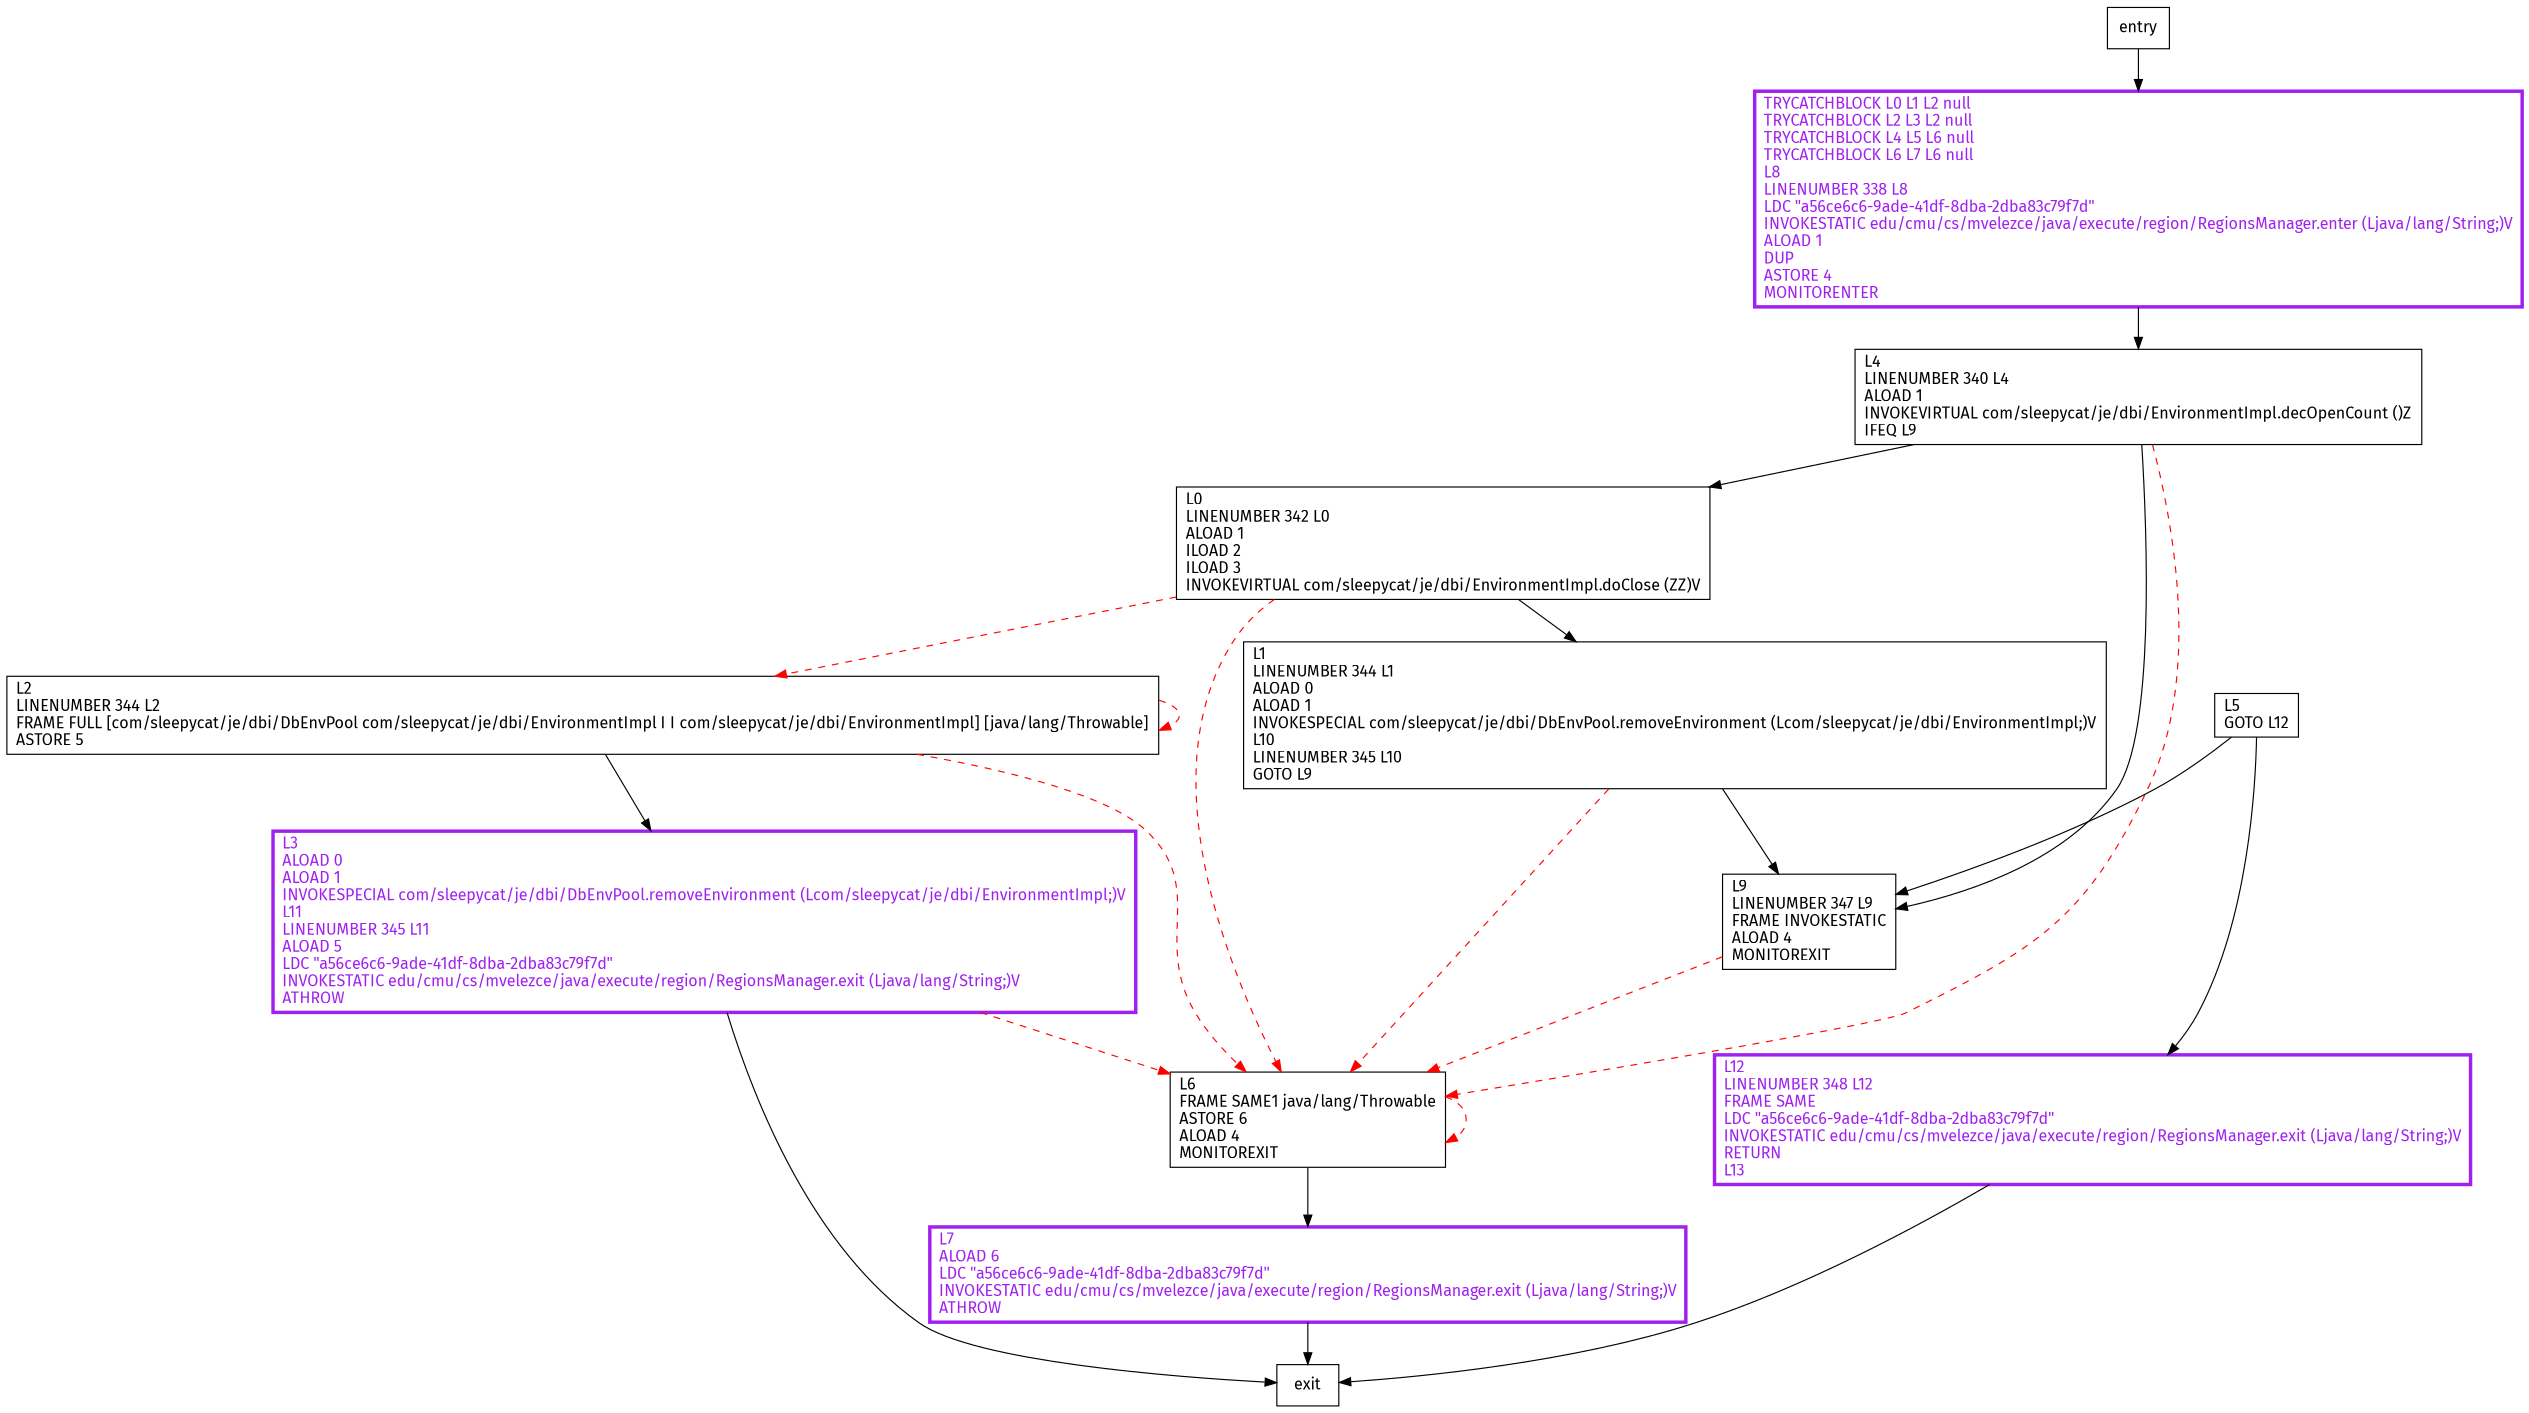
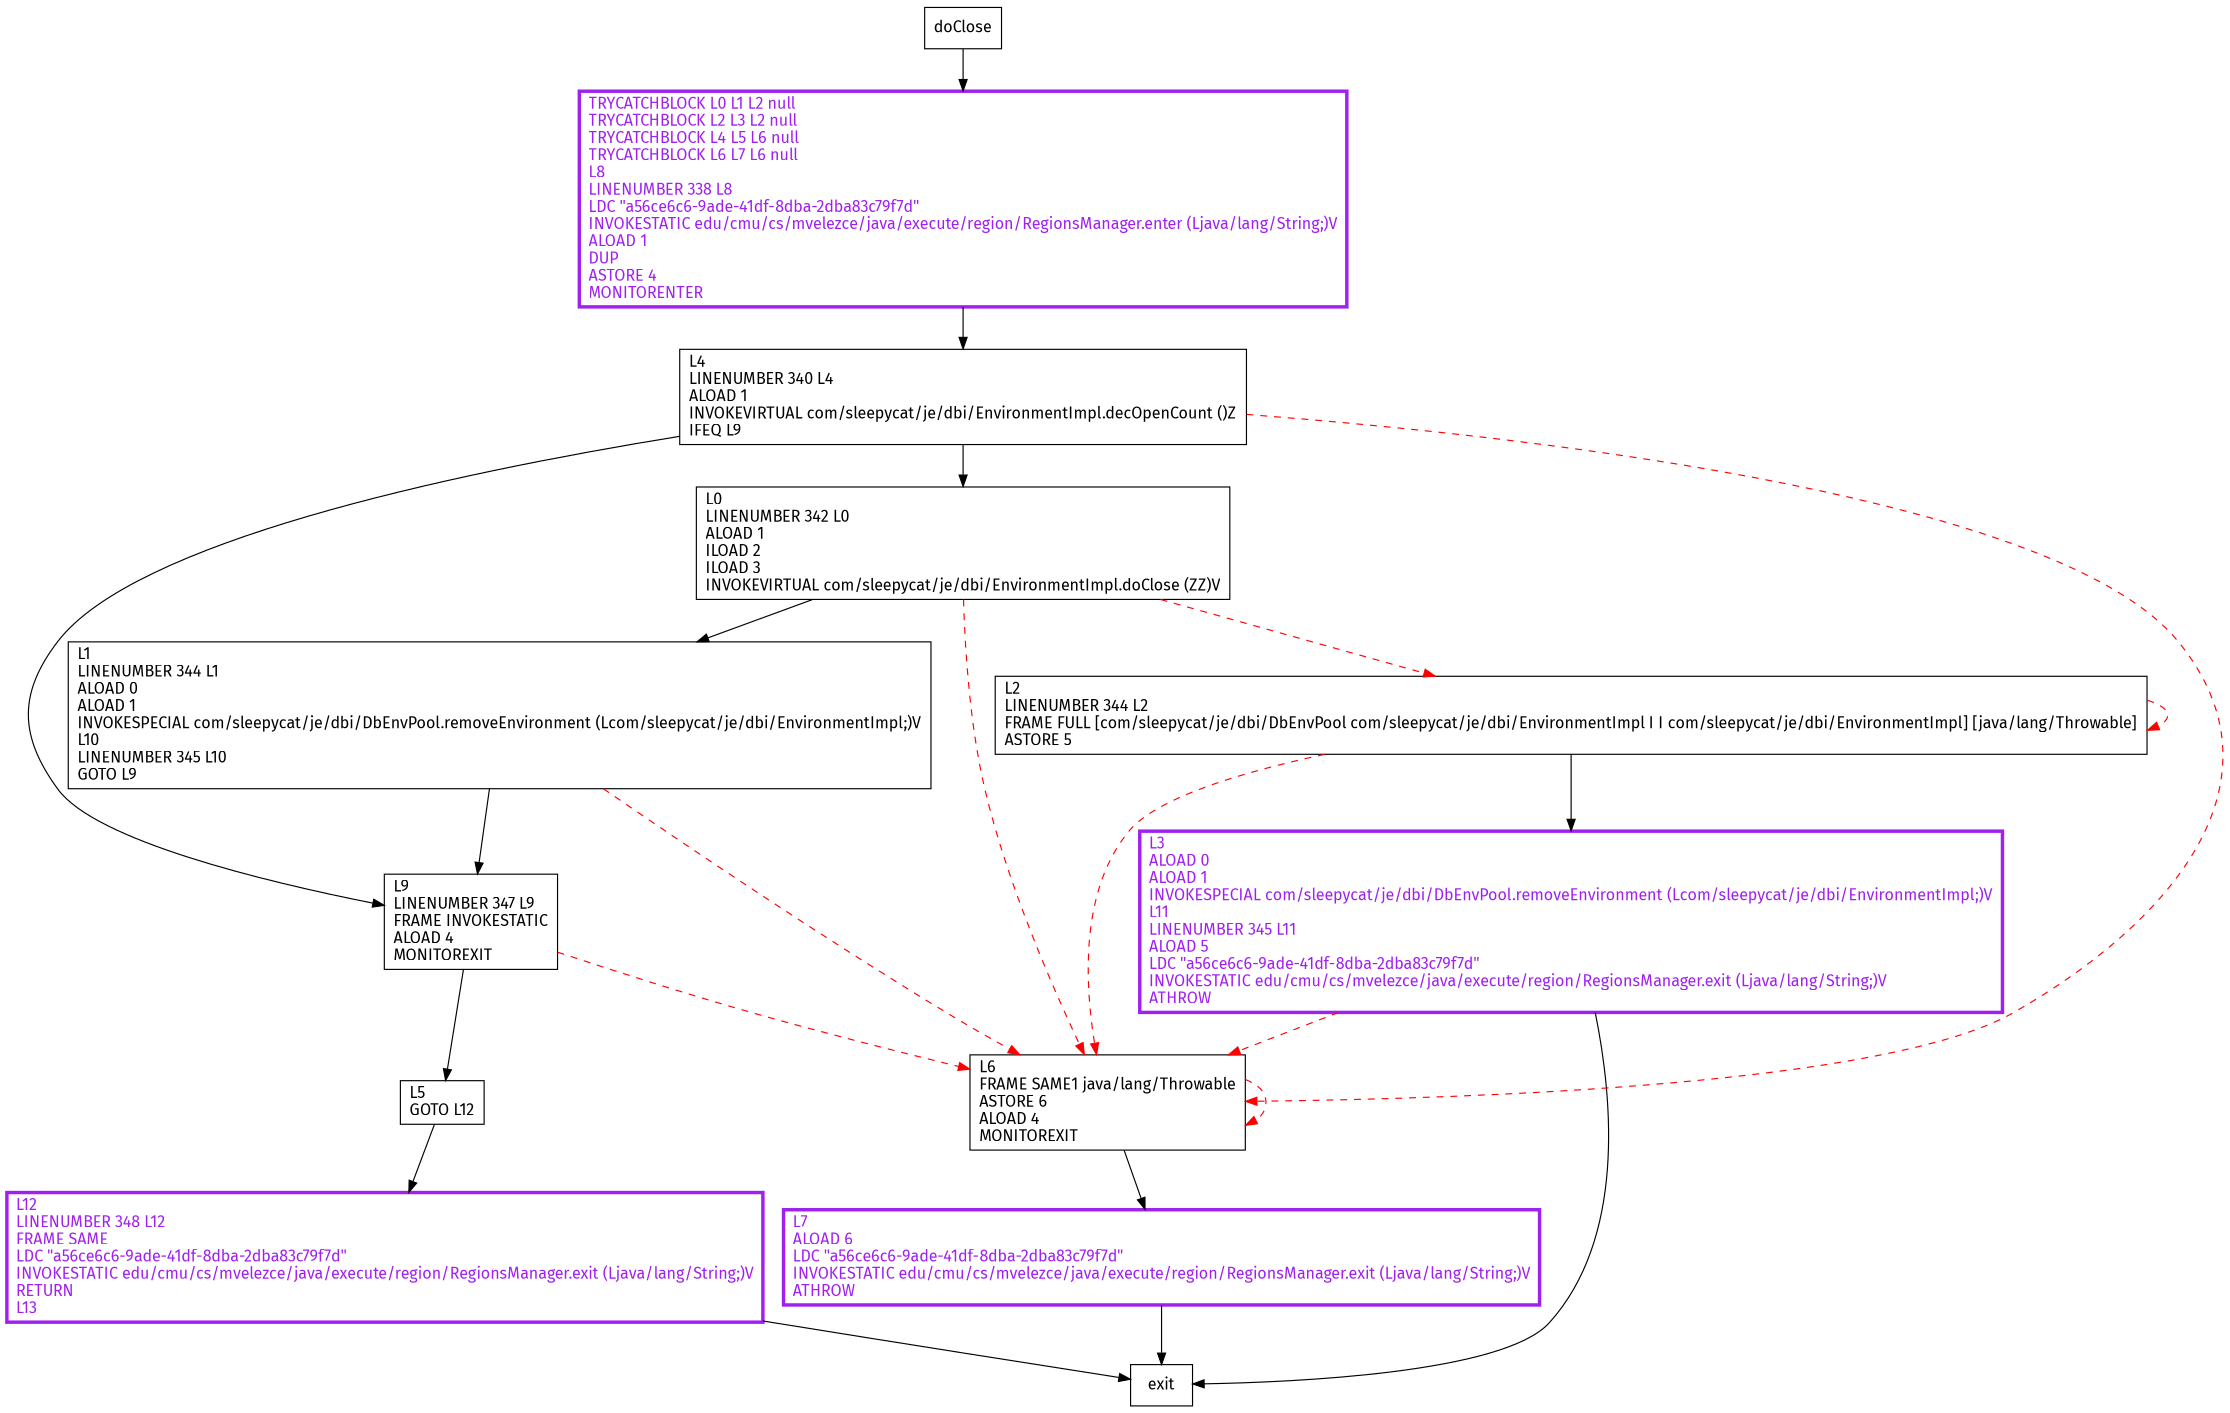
node "entry": label "entry" -> "doClose"
edge "L5 GOTO L12" -> "L9 LINENUMBER 347 L9 FRAME INVOKESTATIC ALOAD 4 MONITOREXIT": reversed
